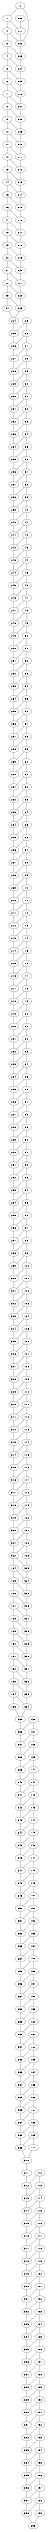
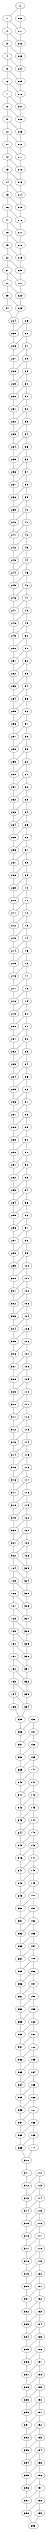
edge "0" -- "202": now "0" -- "200"
